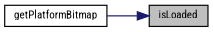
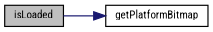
edge "getPlatformBitmap" -> "isLoaded": reversed
